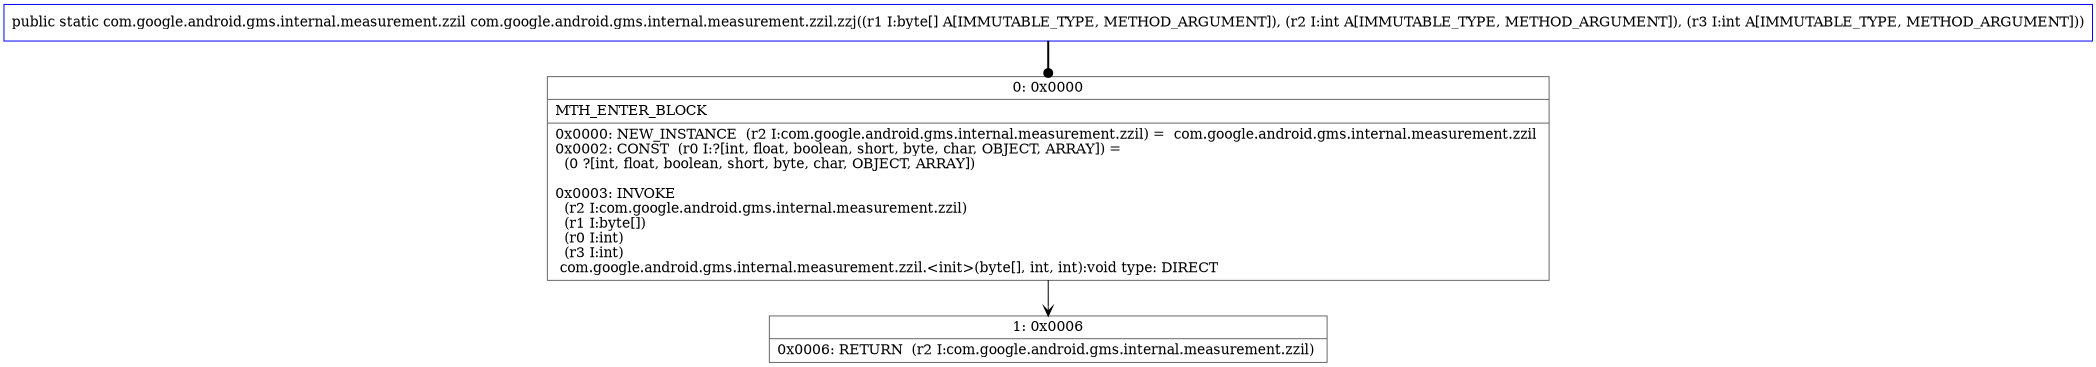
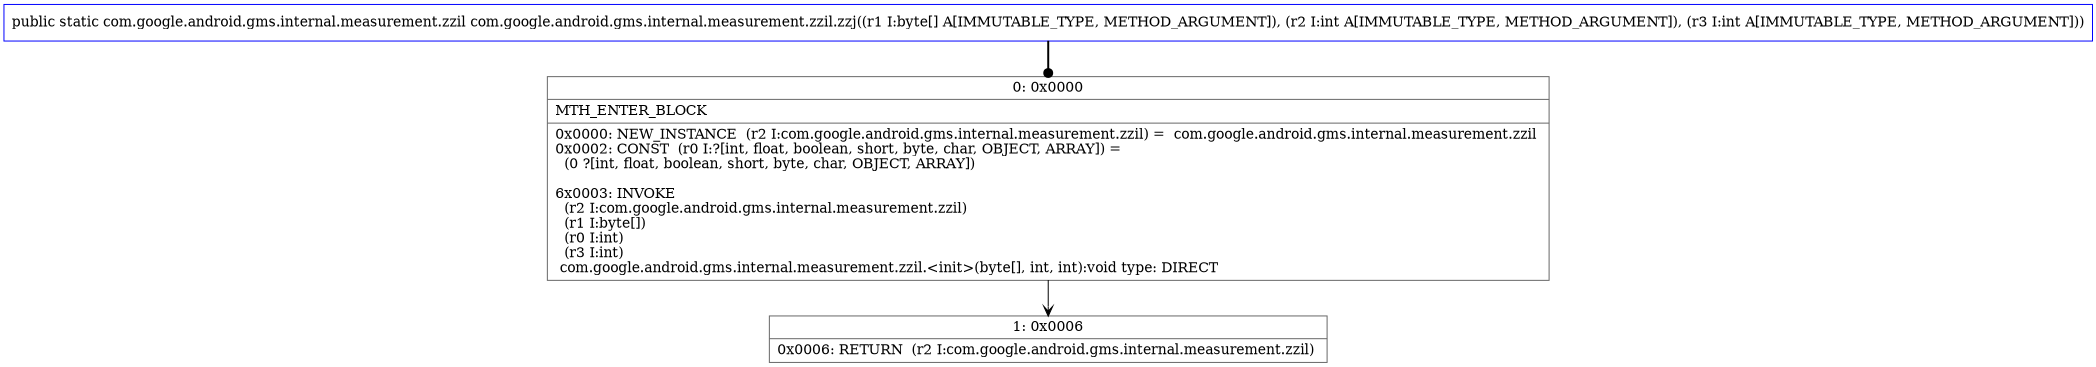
node "0: 0x0000": text "0x0003: INVOKE" -> "6x0003: INVOKE"
